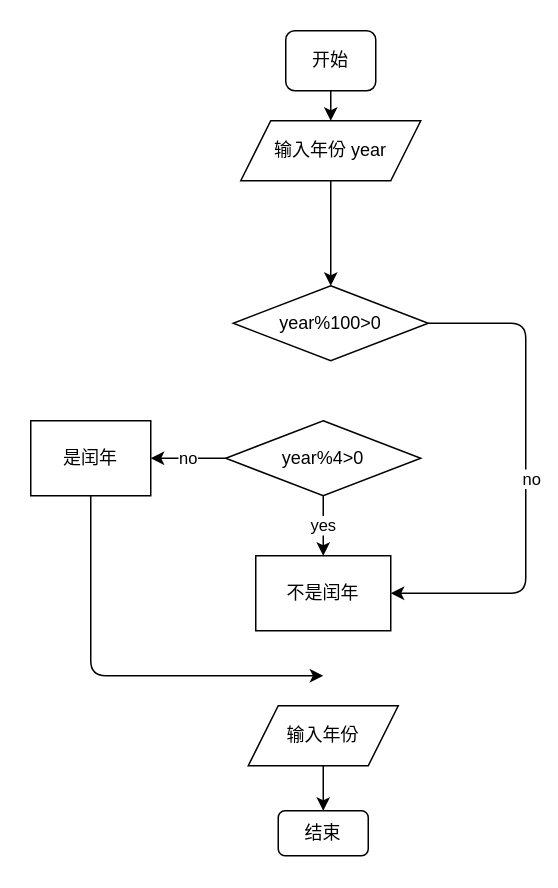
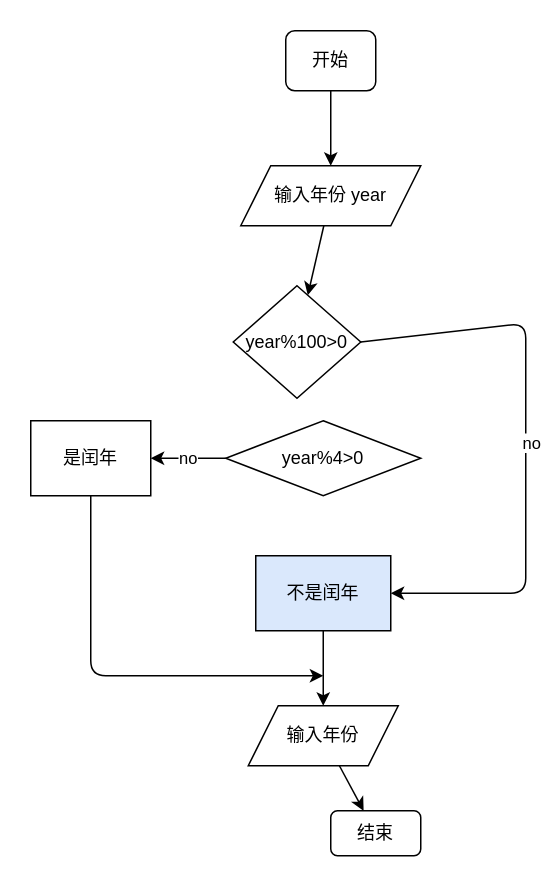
node "输入年份 year": moved (331, 151) -> (331, 196)
node "year%100>0": size 195x75 -> 128x113
edge "year%4>0" -> "不是闰年": removed, label "yes"
node "不是闰年": fillcolor #ffffff -> #dae8fc
edge "不是闰年" -> "输入年份": added
node "结束": moved (323, 833) -> (376, 833)
